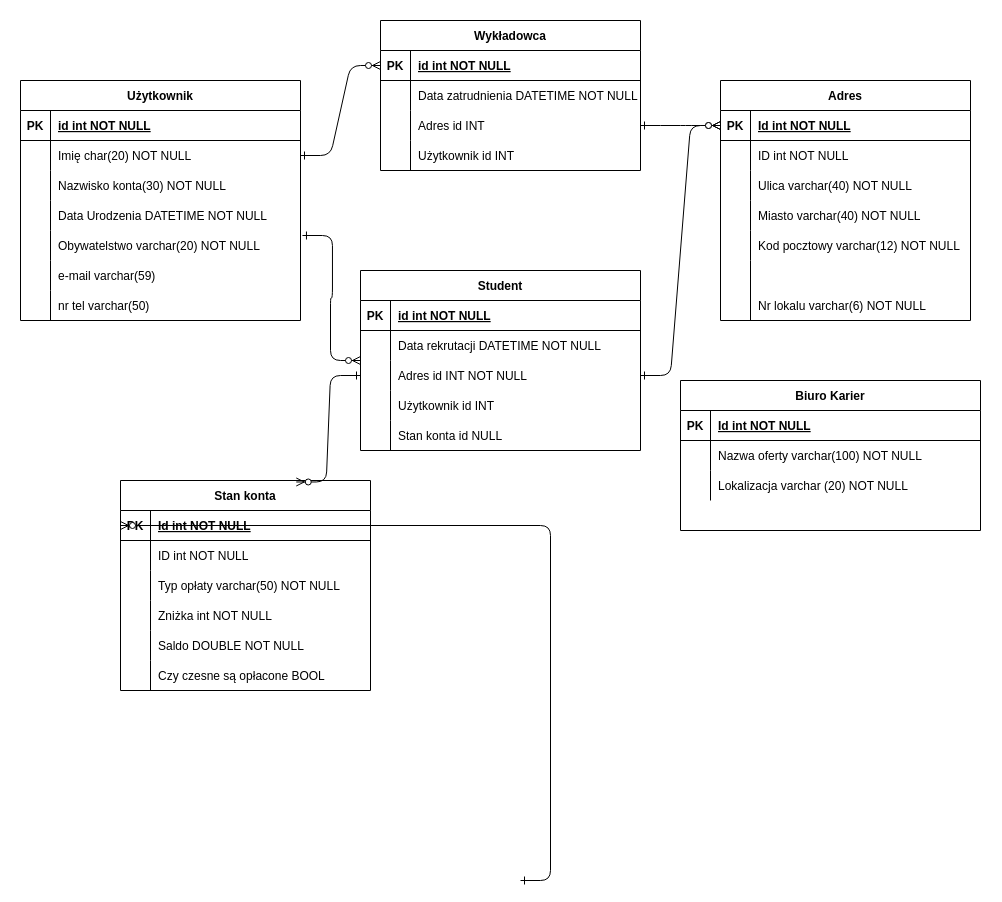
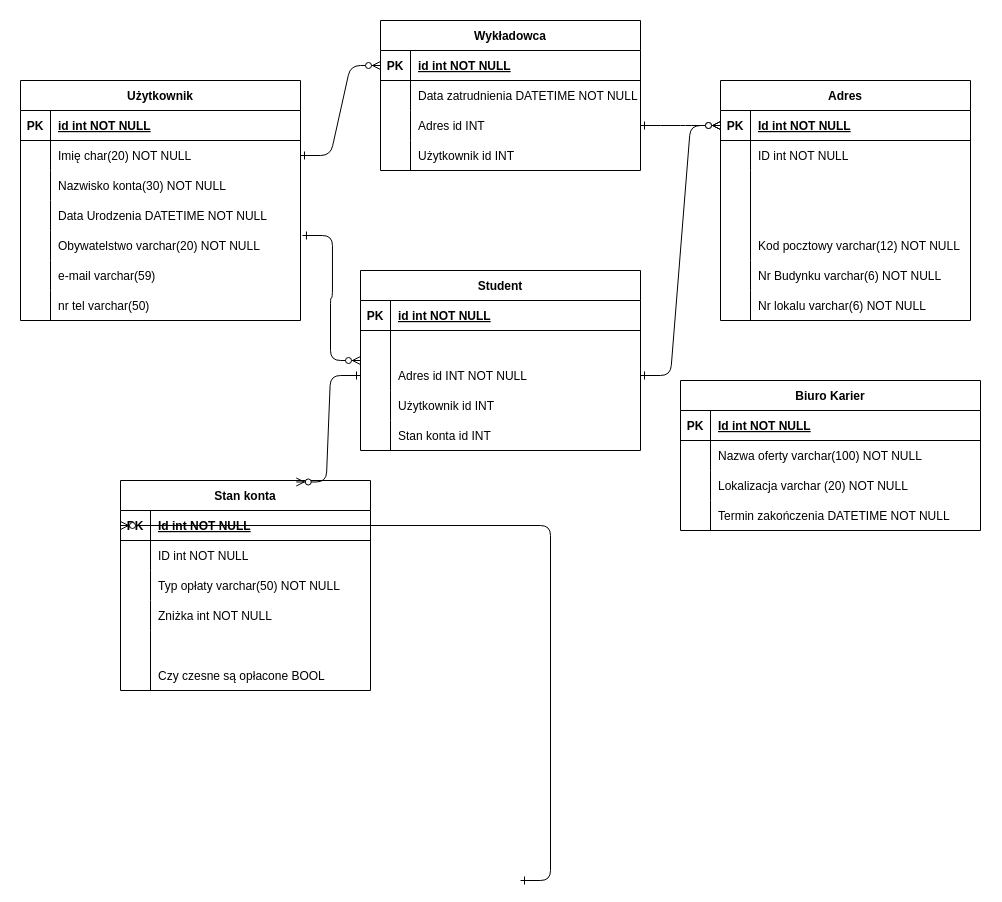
node "Ulica varchar(40) NOT NULL": removed
node "Miasto varchar(40) NOT NULL": removed
node "Nr Budynku varchar(6) NOT NULL": added
node "Data rekrutacji DATETIME NOT NULL": removed
node "Stan konta id NULL": label "Stan konta id NULL" -> "Stan konta id INT"
node "Termin zakończenia DATETIME NOT NULL": added
node "Saldo DOUBLE NOT NULL": removed
